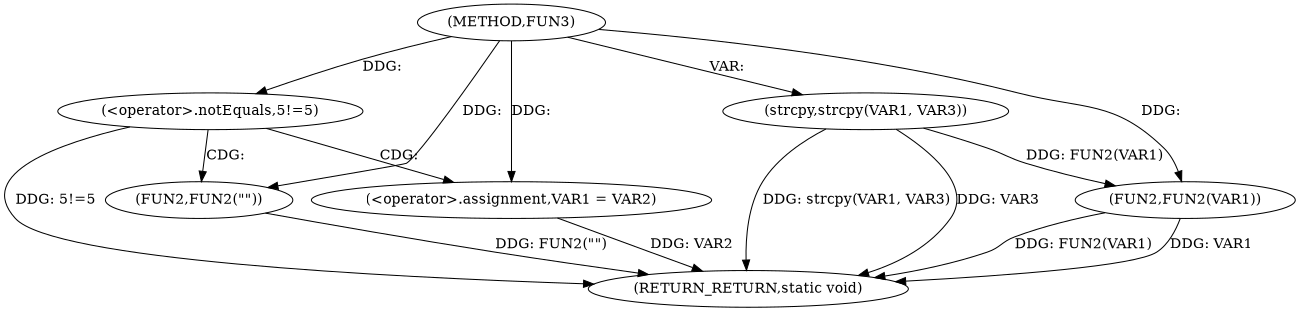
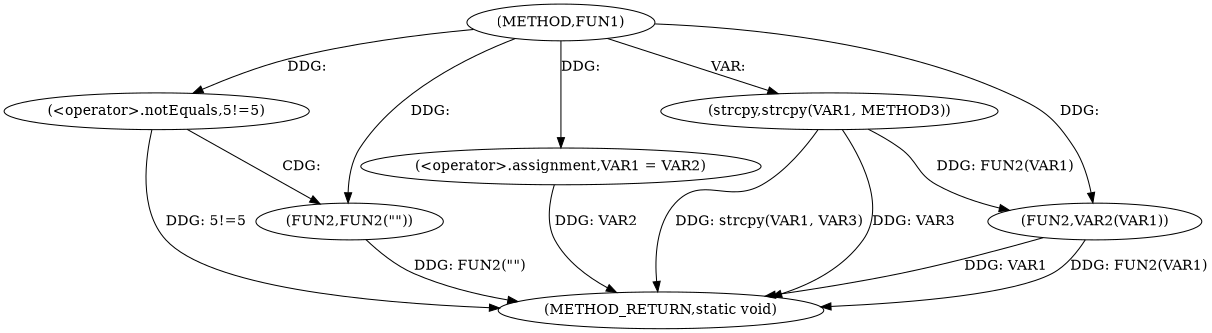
node "(METHOD,FUN3)": label "(METHOD,FUN3)" -> "(METHOD,FUN1)"
node "(strcpy,strcpy(VAR1, VAR3))": label "(strcpy,strcpy(VAR1, VAR3))" -> "(strcpy,strcpy(VAR1, METHOD3))"
edge "(<operator>.notEquals,5!=5)" -> "(<operator>.assignment,VAR1 = VAR2)": removed, label "CDG:"
node "(FUN2,FUN2(VAR1))": label "(FUN2,FUN2(VAR1))" -> "(FUN2,VAR2(VAR1))"
node "(RETURN_RETURN,static void)": label "(RETURN_RETURN,static void)" -> "(METHOD_RETURN,static void)"
